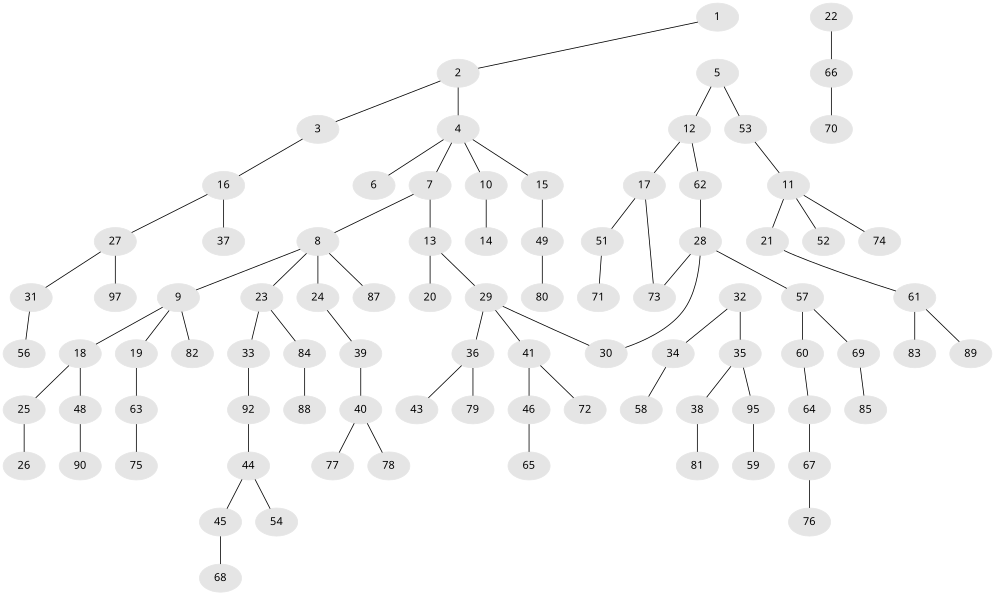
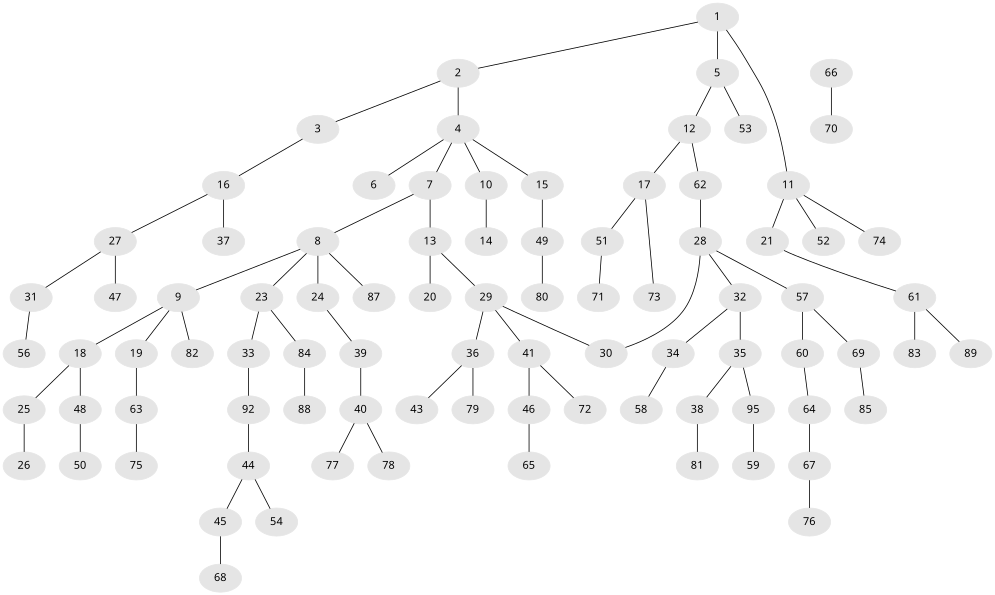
node "22": removed
edge "1" -- "5": added
edge "53" -- "11": now "1" -- "11"
edge "28" -- "73": now "28" -- "32"
node "97": label "97" -> "47"
node "90": label "90" -> "50"
